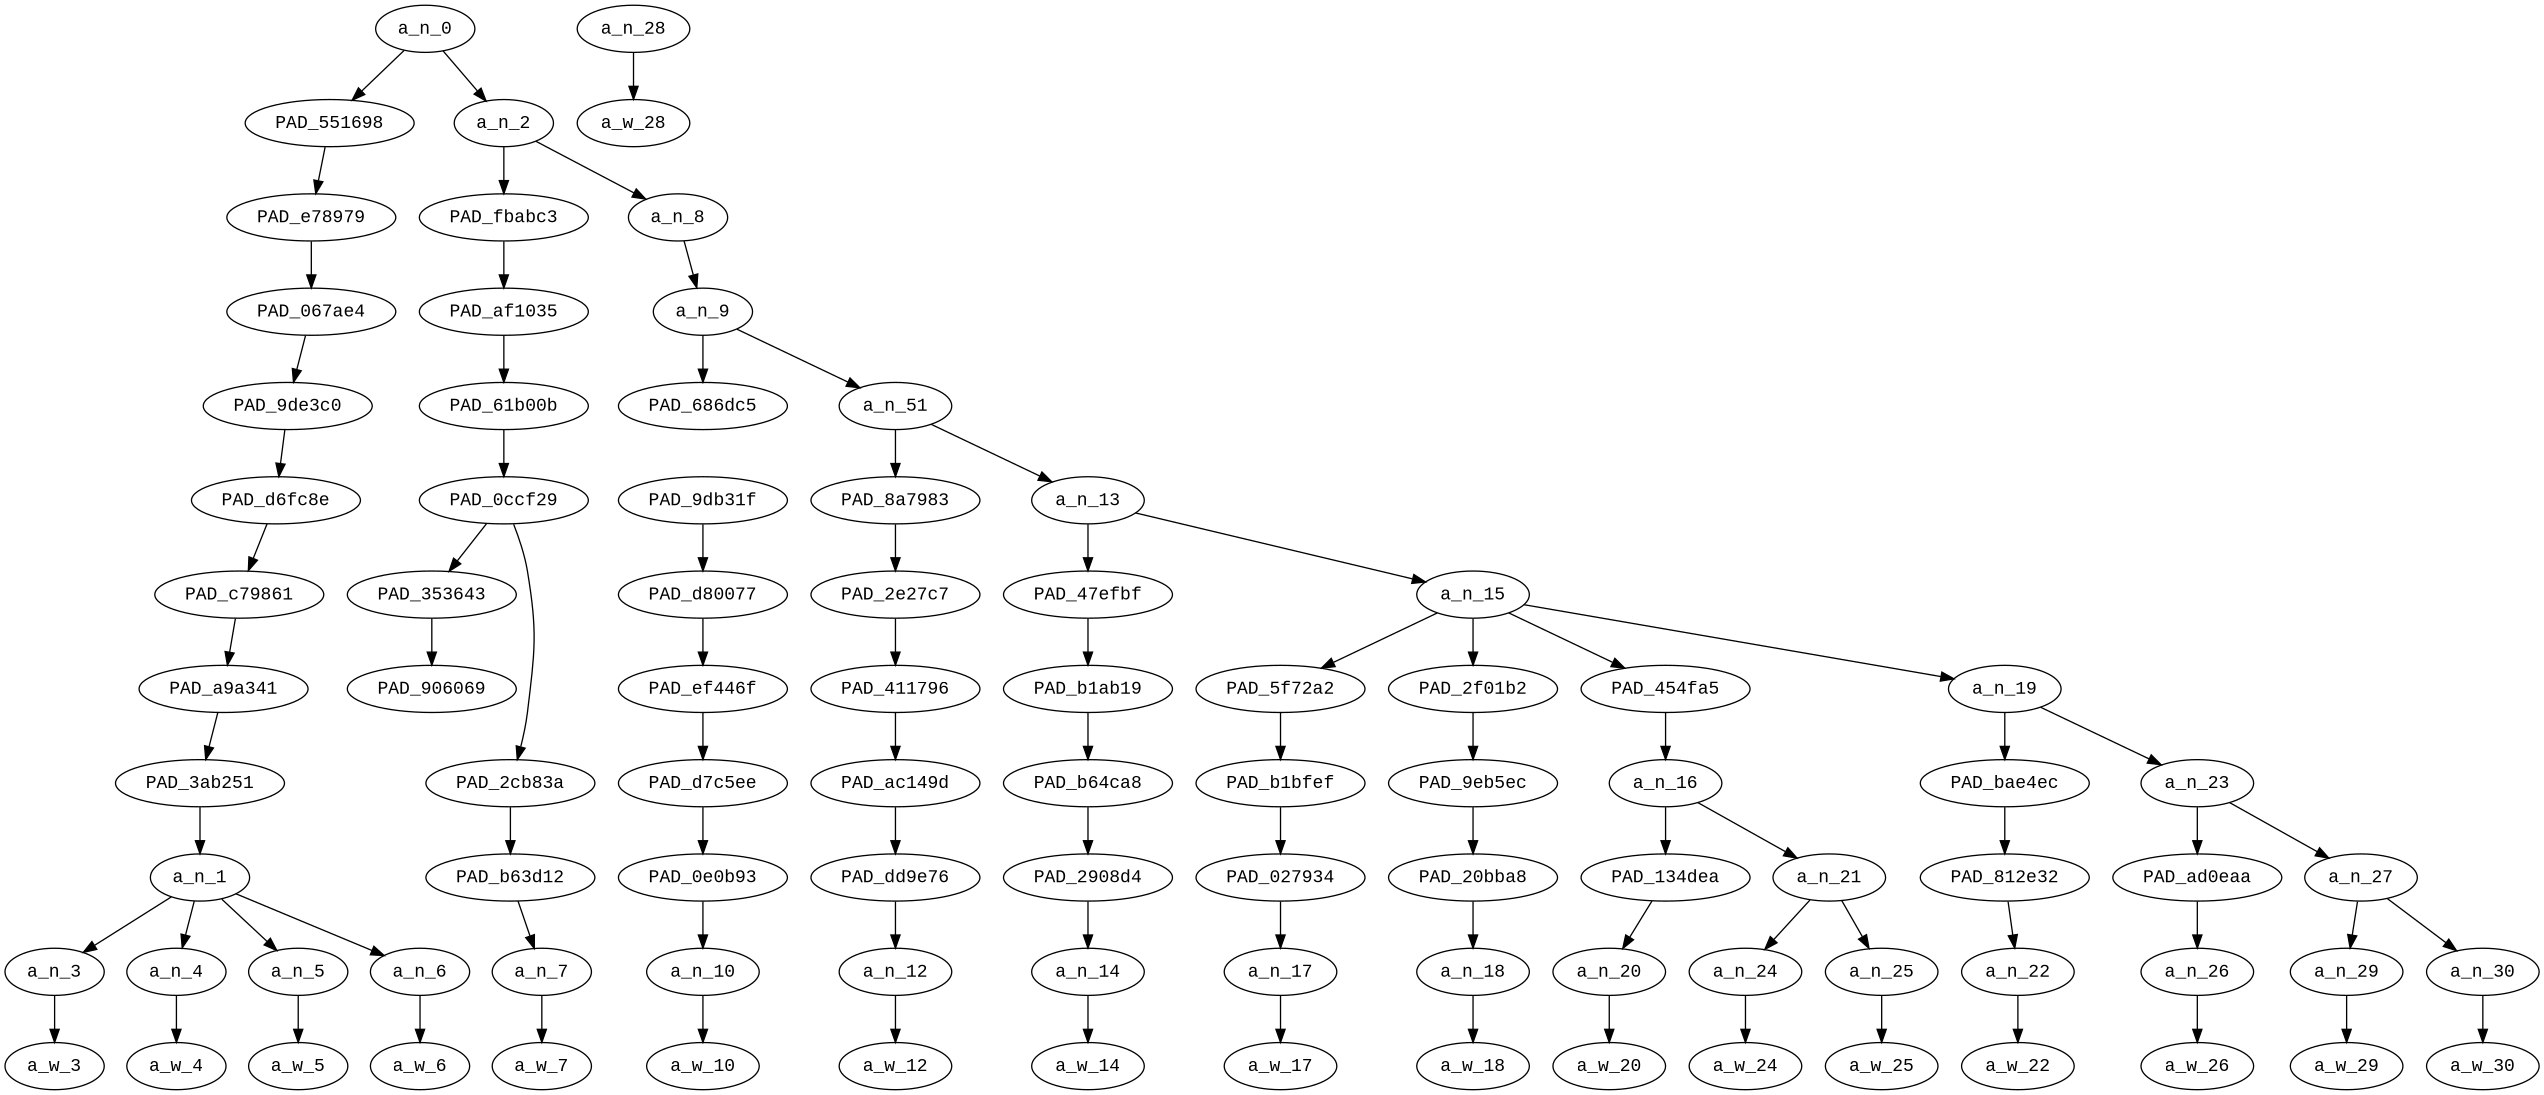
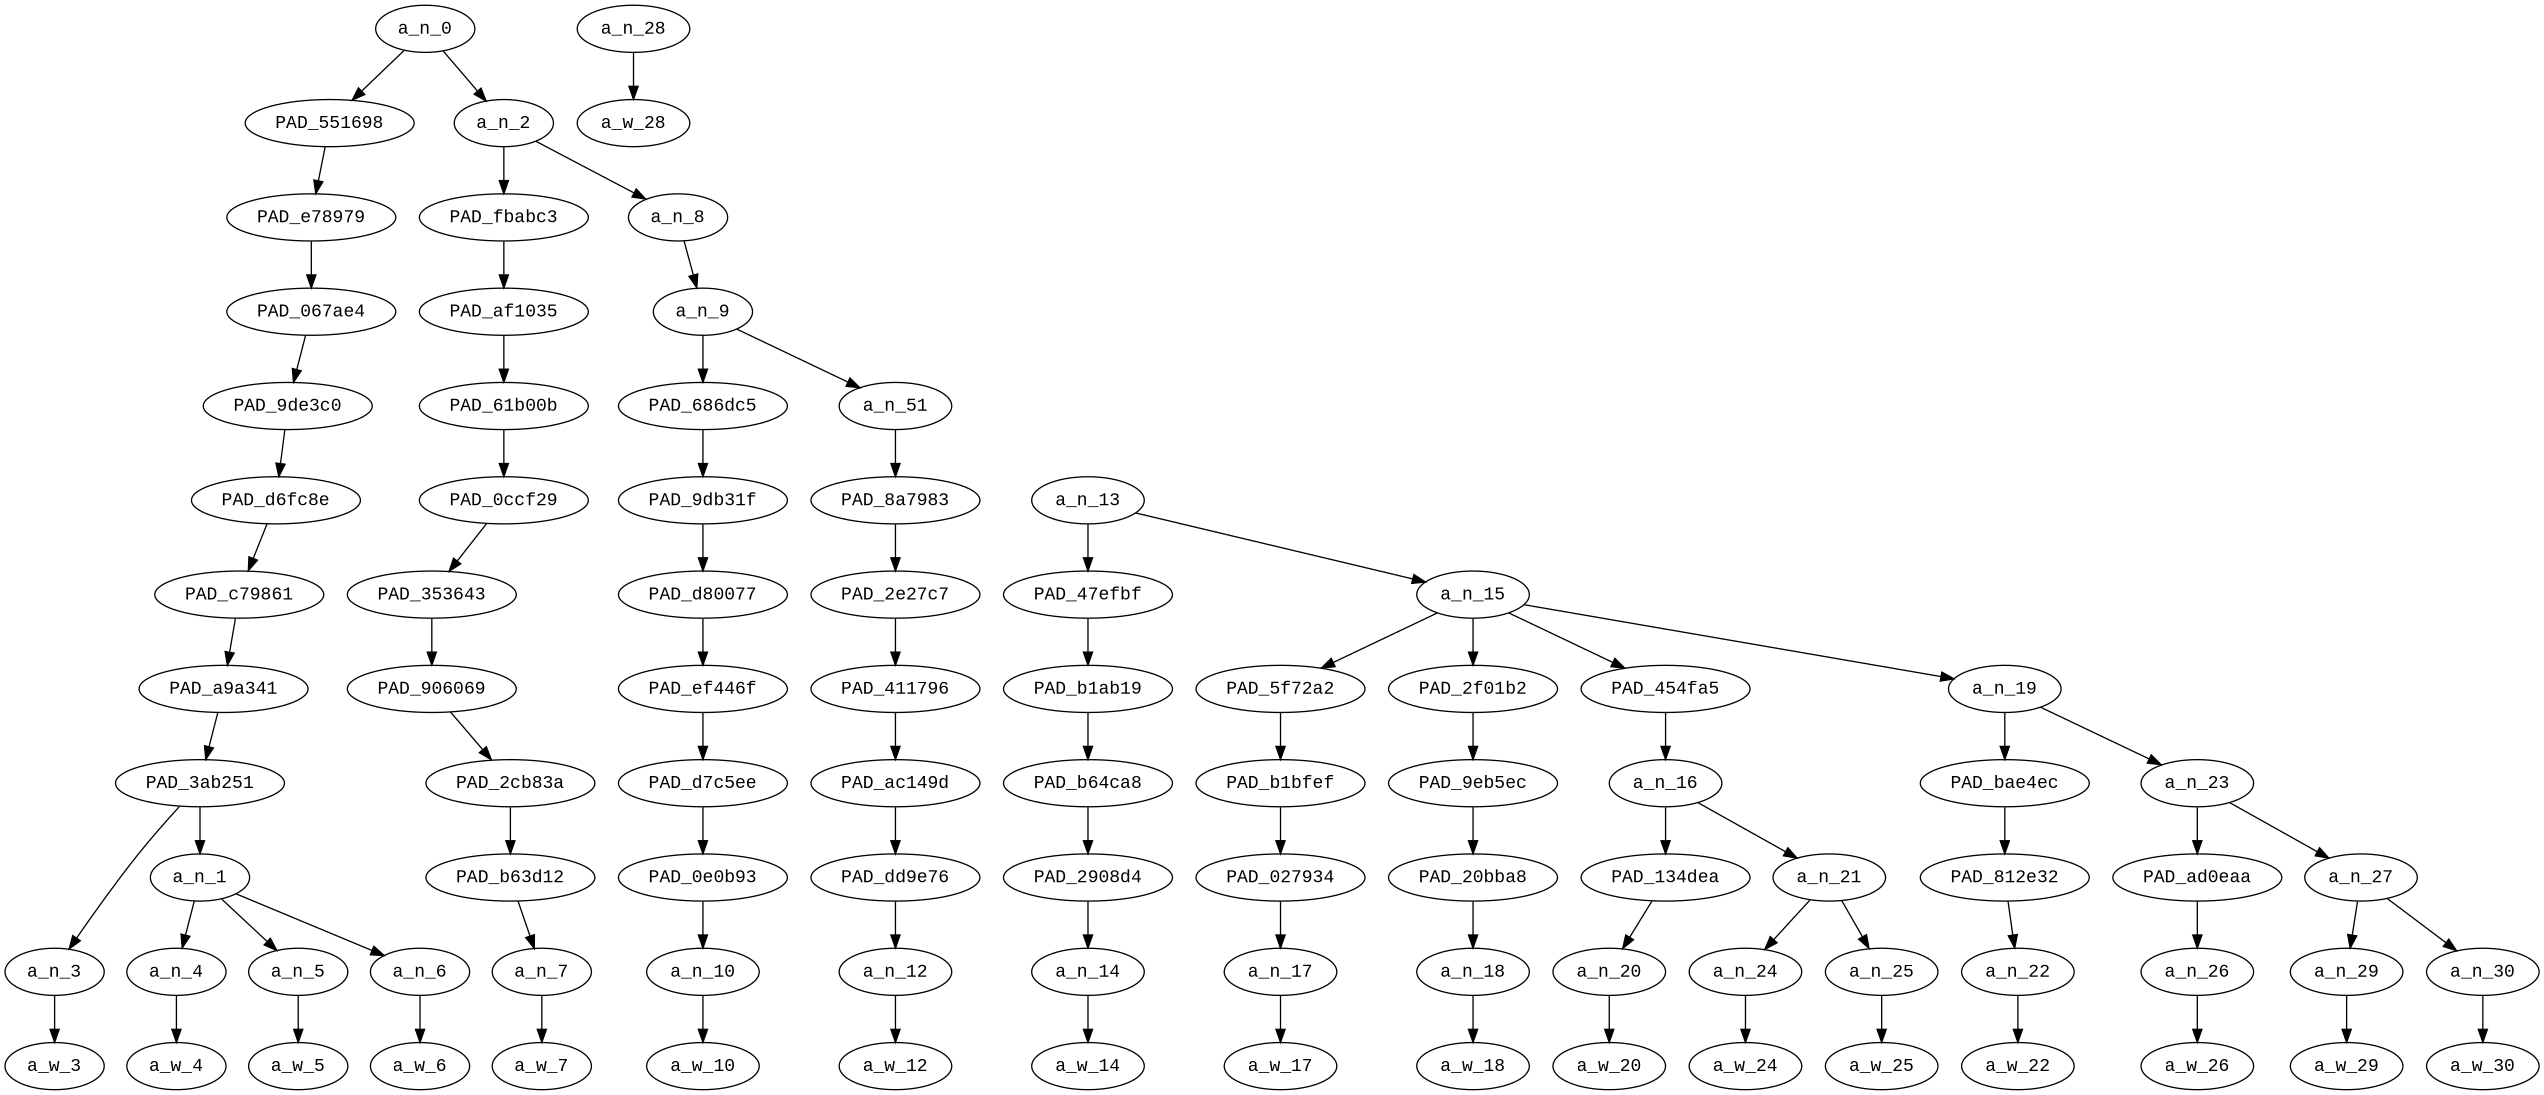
edge "PAD_686dc5" -> "PAD_9db31f": added
edge "a_n_51" -> "a_n_13": removed
edge "PAD_0ccf29" -> "PAD_2cb83a": now "PAD_906069" -> "PAD_2cb83a"
edge "a_n_1" -> "a_n_3": now "PAD_3ab251" -> "a_n_3"
